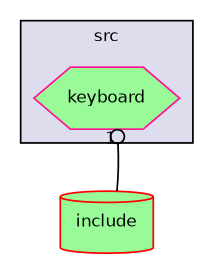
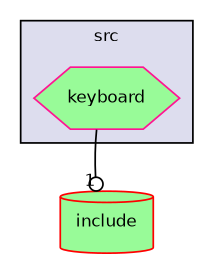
edge "include" -> "keyboard": reversed
